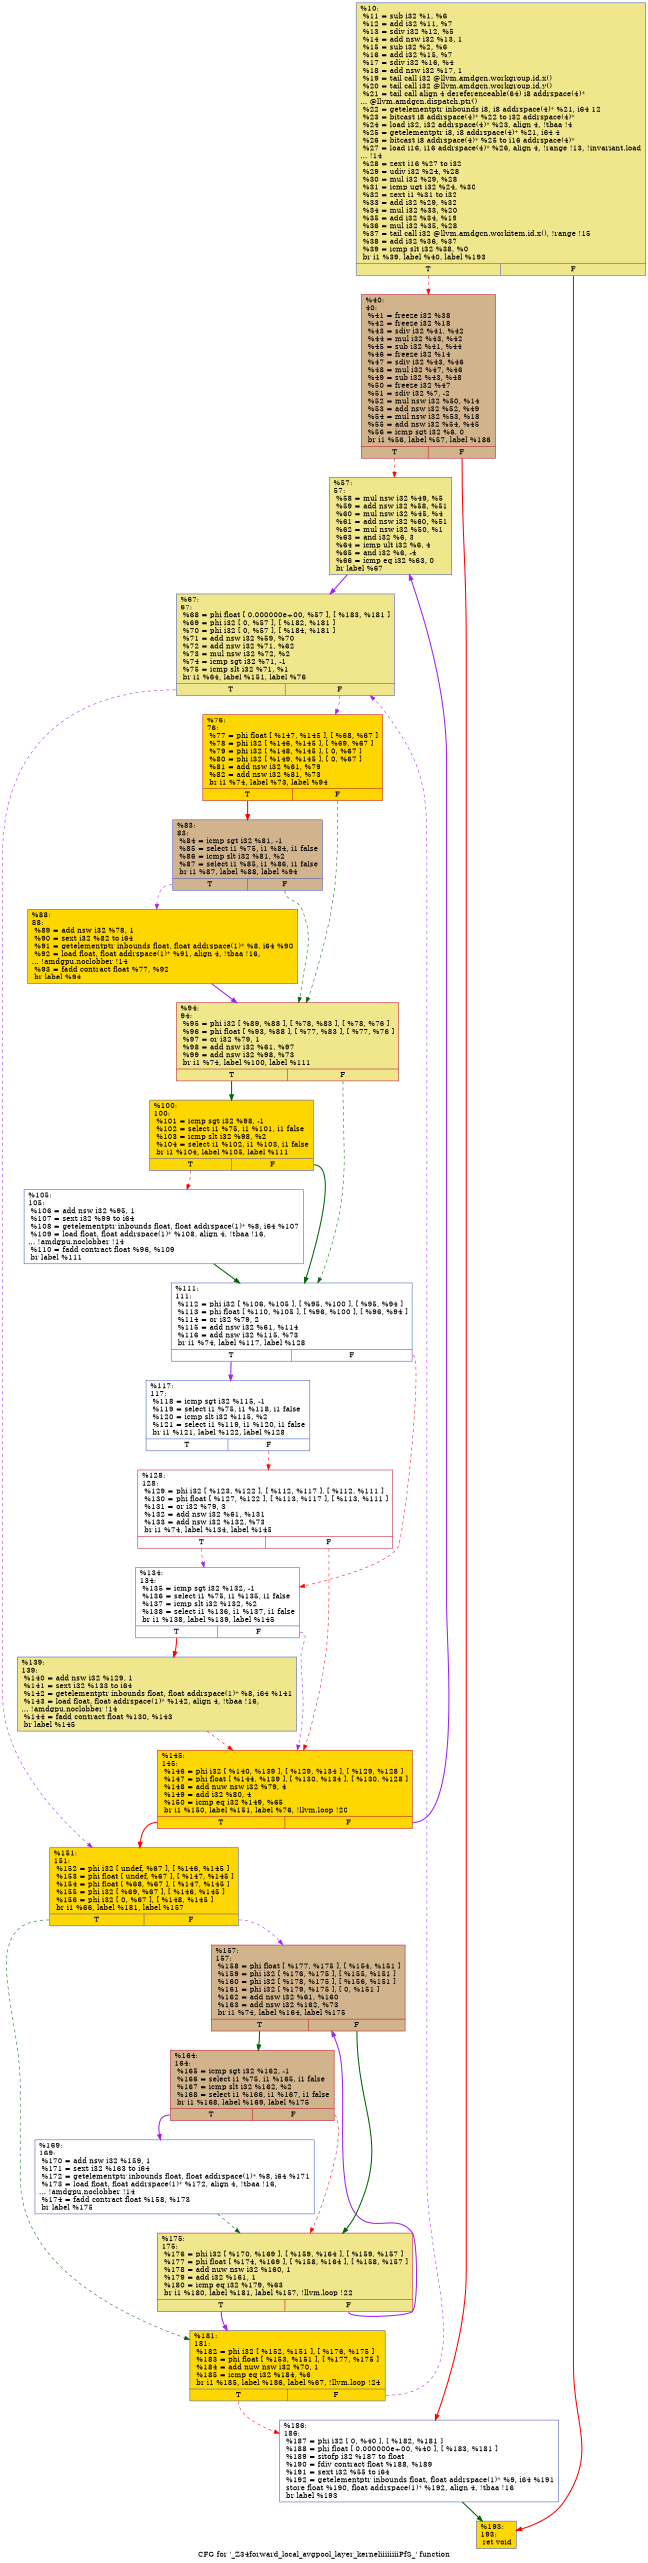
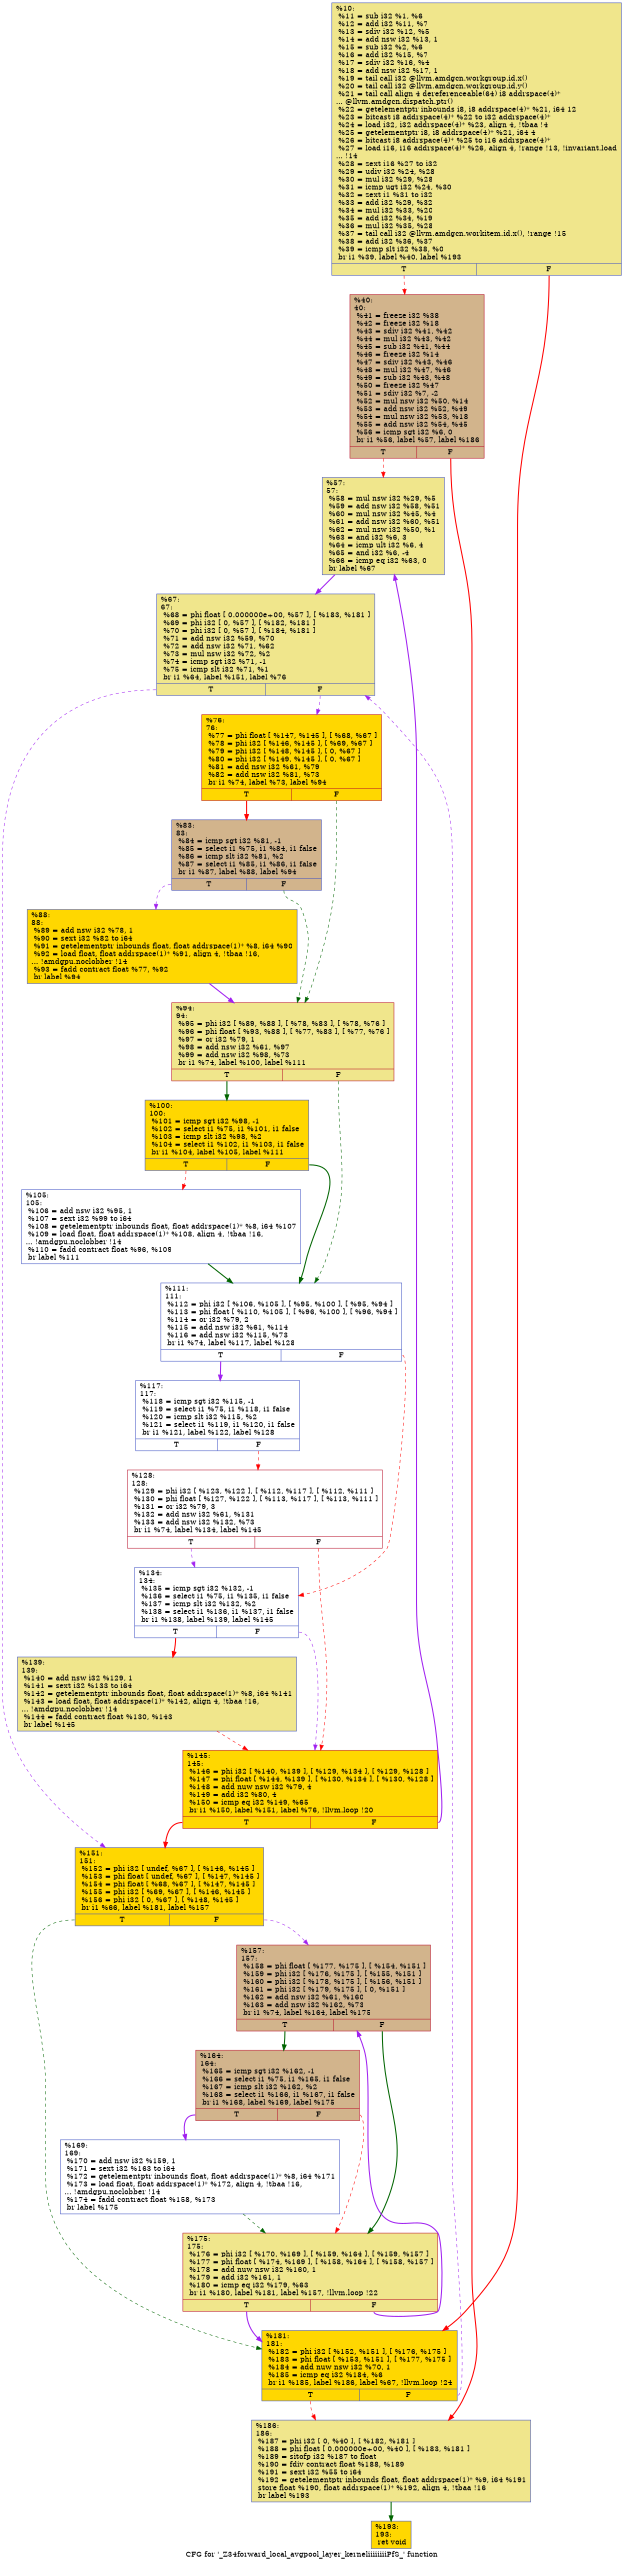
node "%57:": text "%58 = mul nsw i32 %49, %5" -> "%58 = mul nsw i32 %29, %5"
edge "%10:" -> "%193:": now "%10:" -> "%181:"
node "%186:": fillcolor white -> khaki
